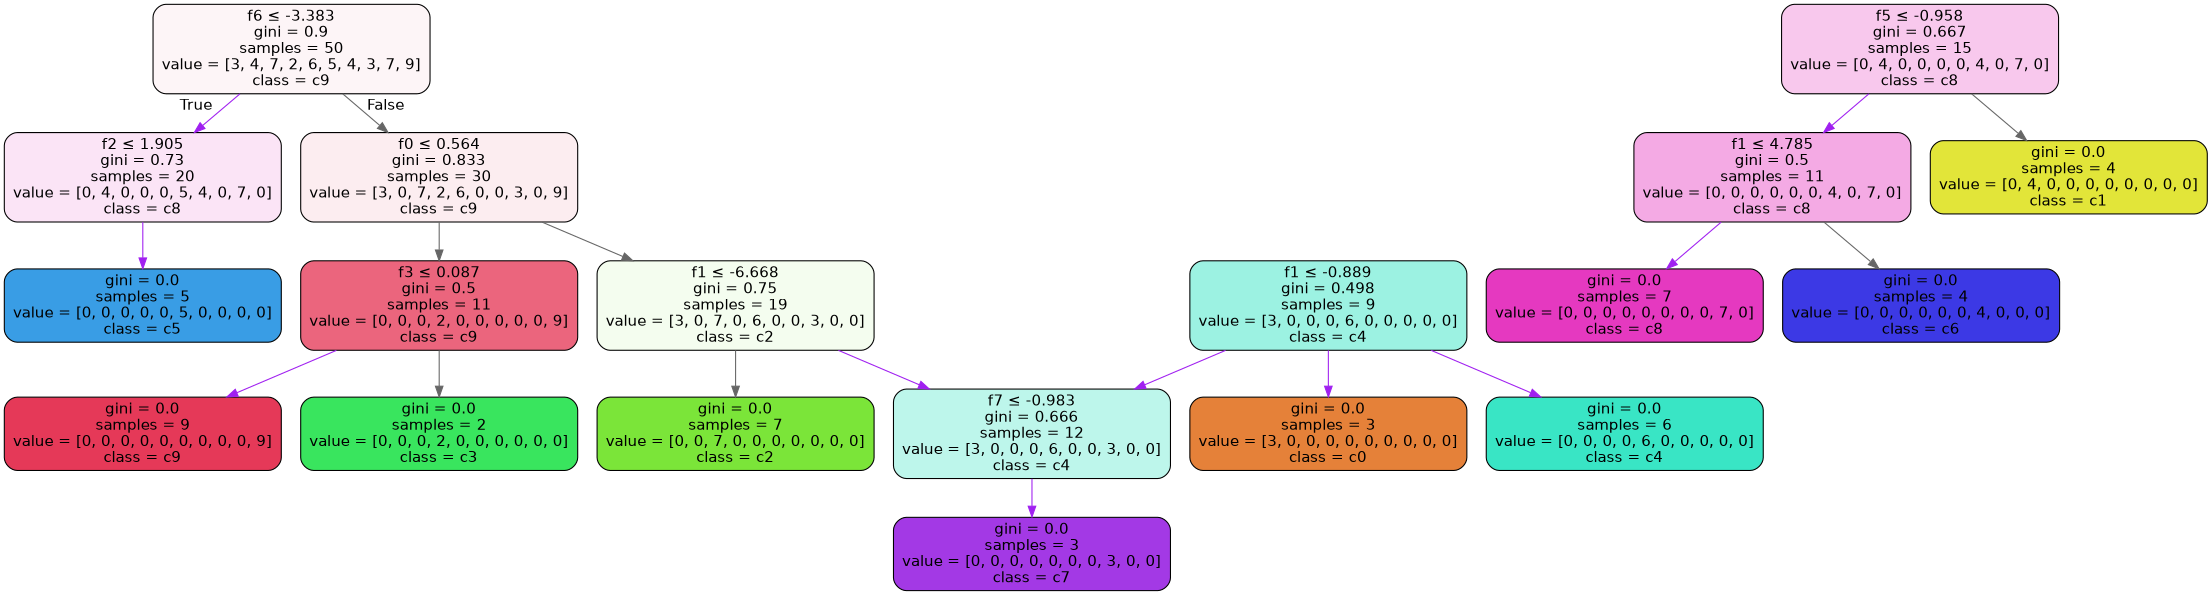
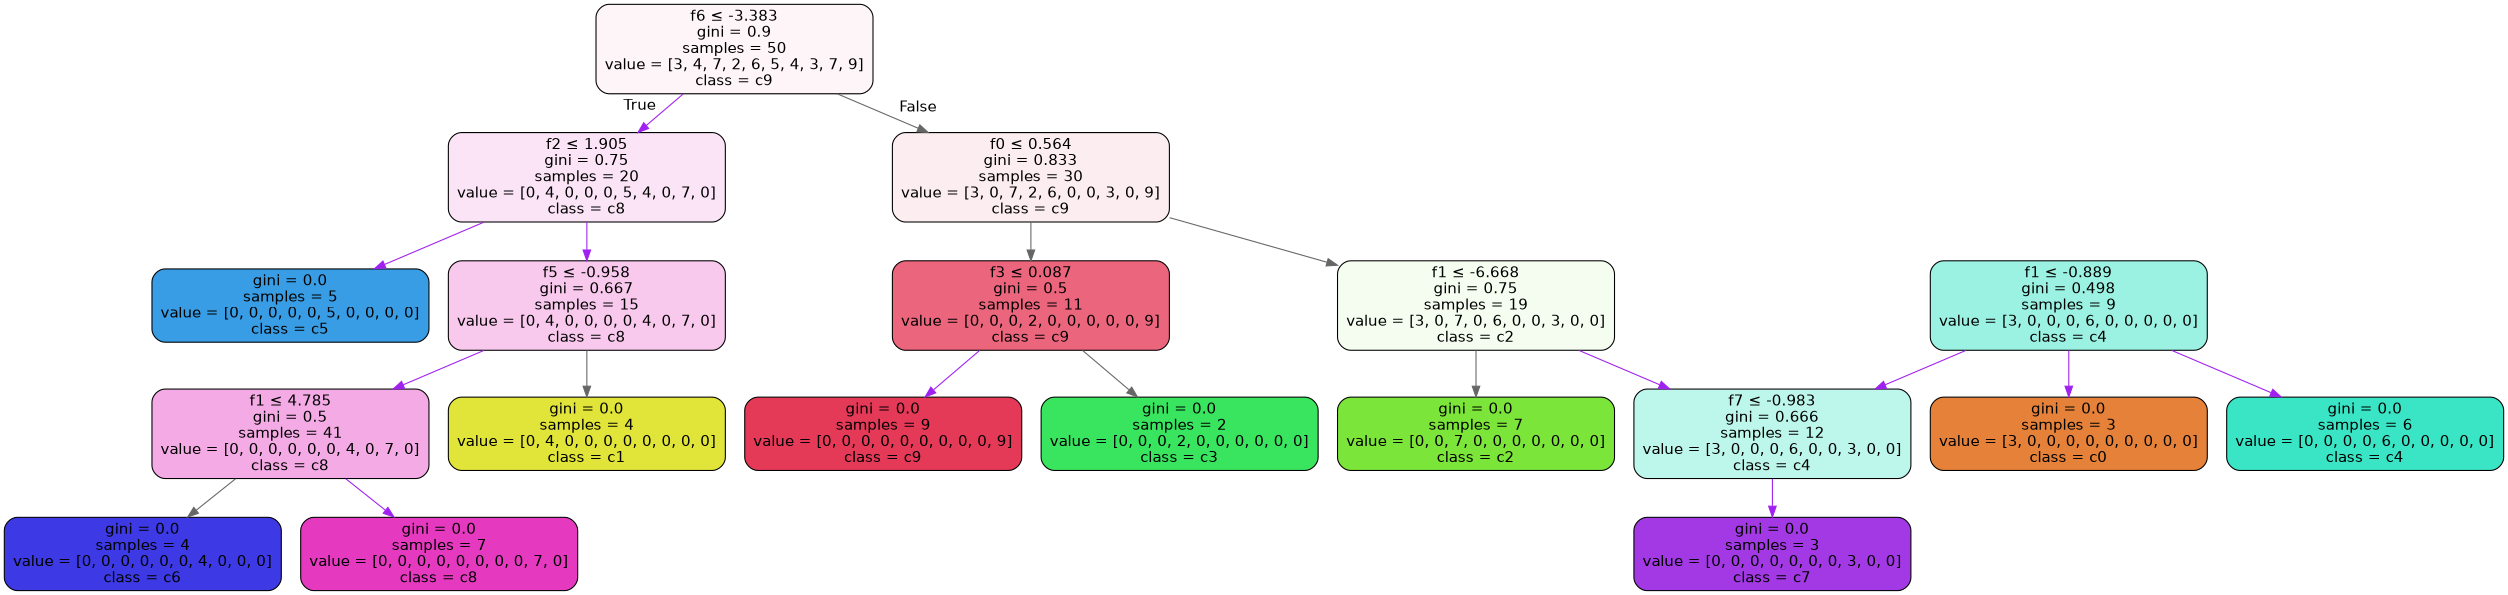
node "f2 ≤ 1.905": text "gini = 0.73" -> "gini = 0.75"
node "f1 ≤ 4.785": text "samples = 11" -> "samples = 41"
edge "f2 ≤ 1.905" -> "f5 ≤ -0.958": added
